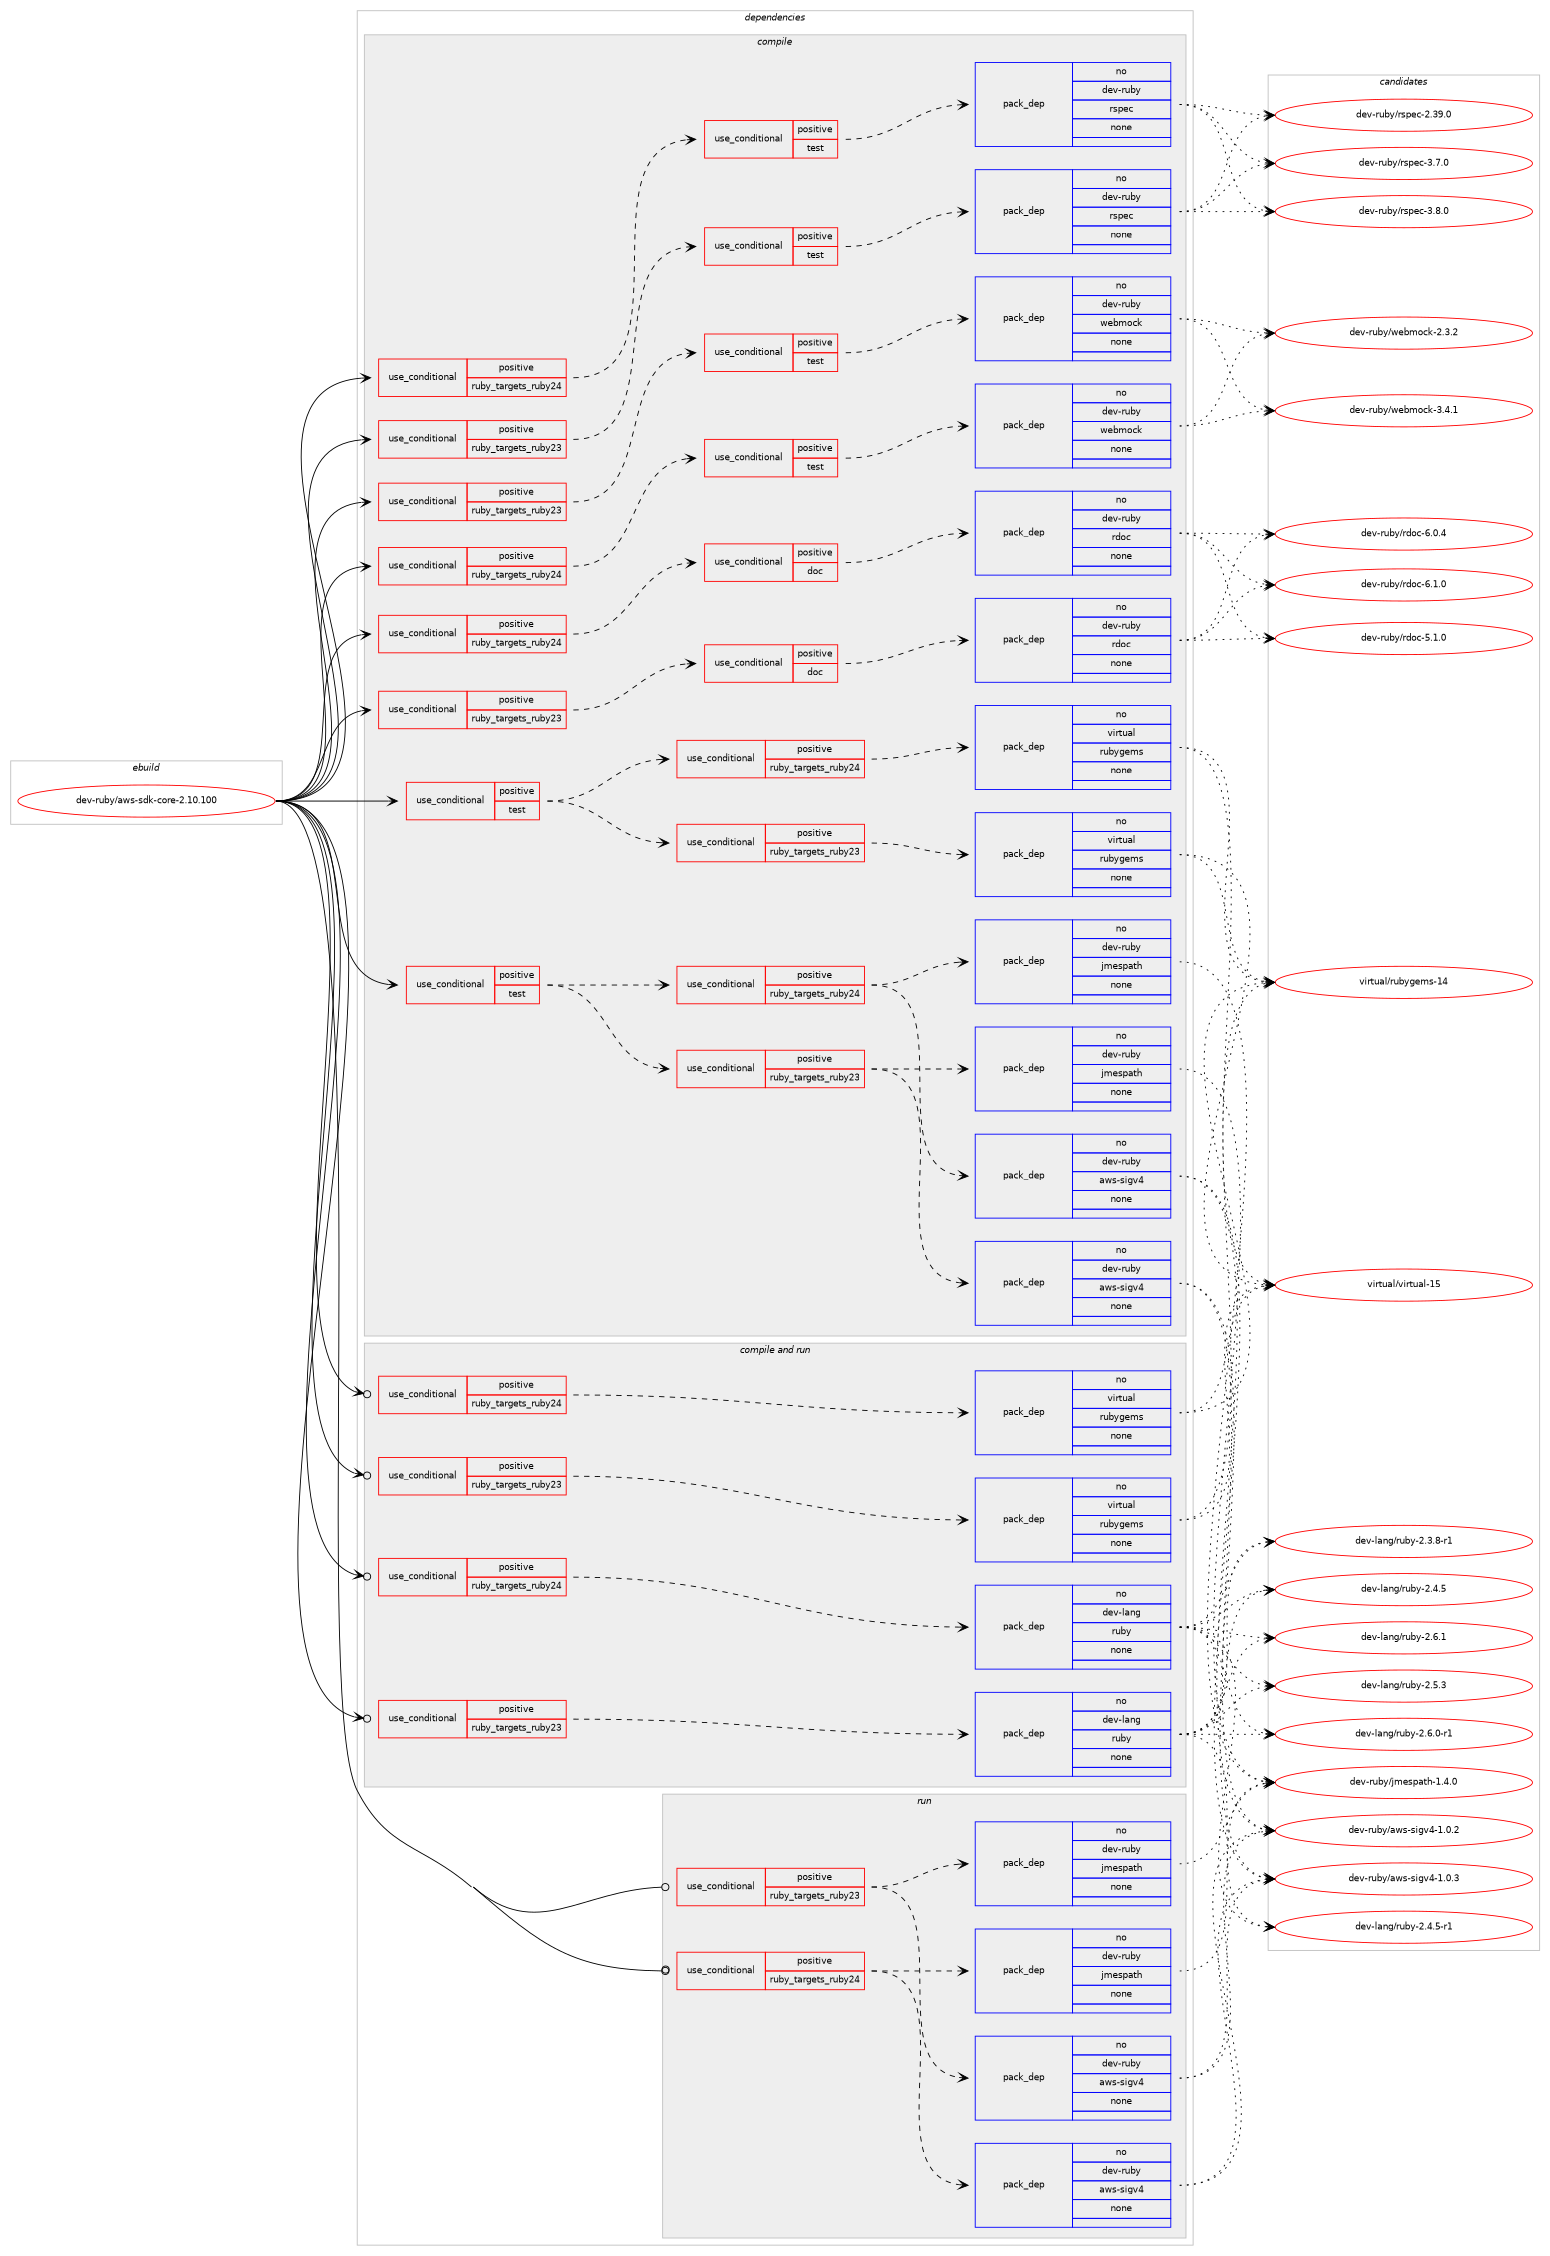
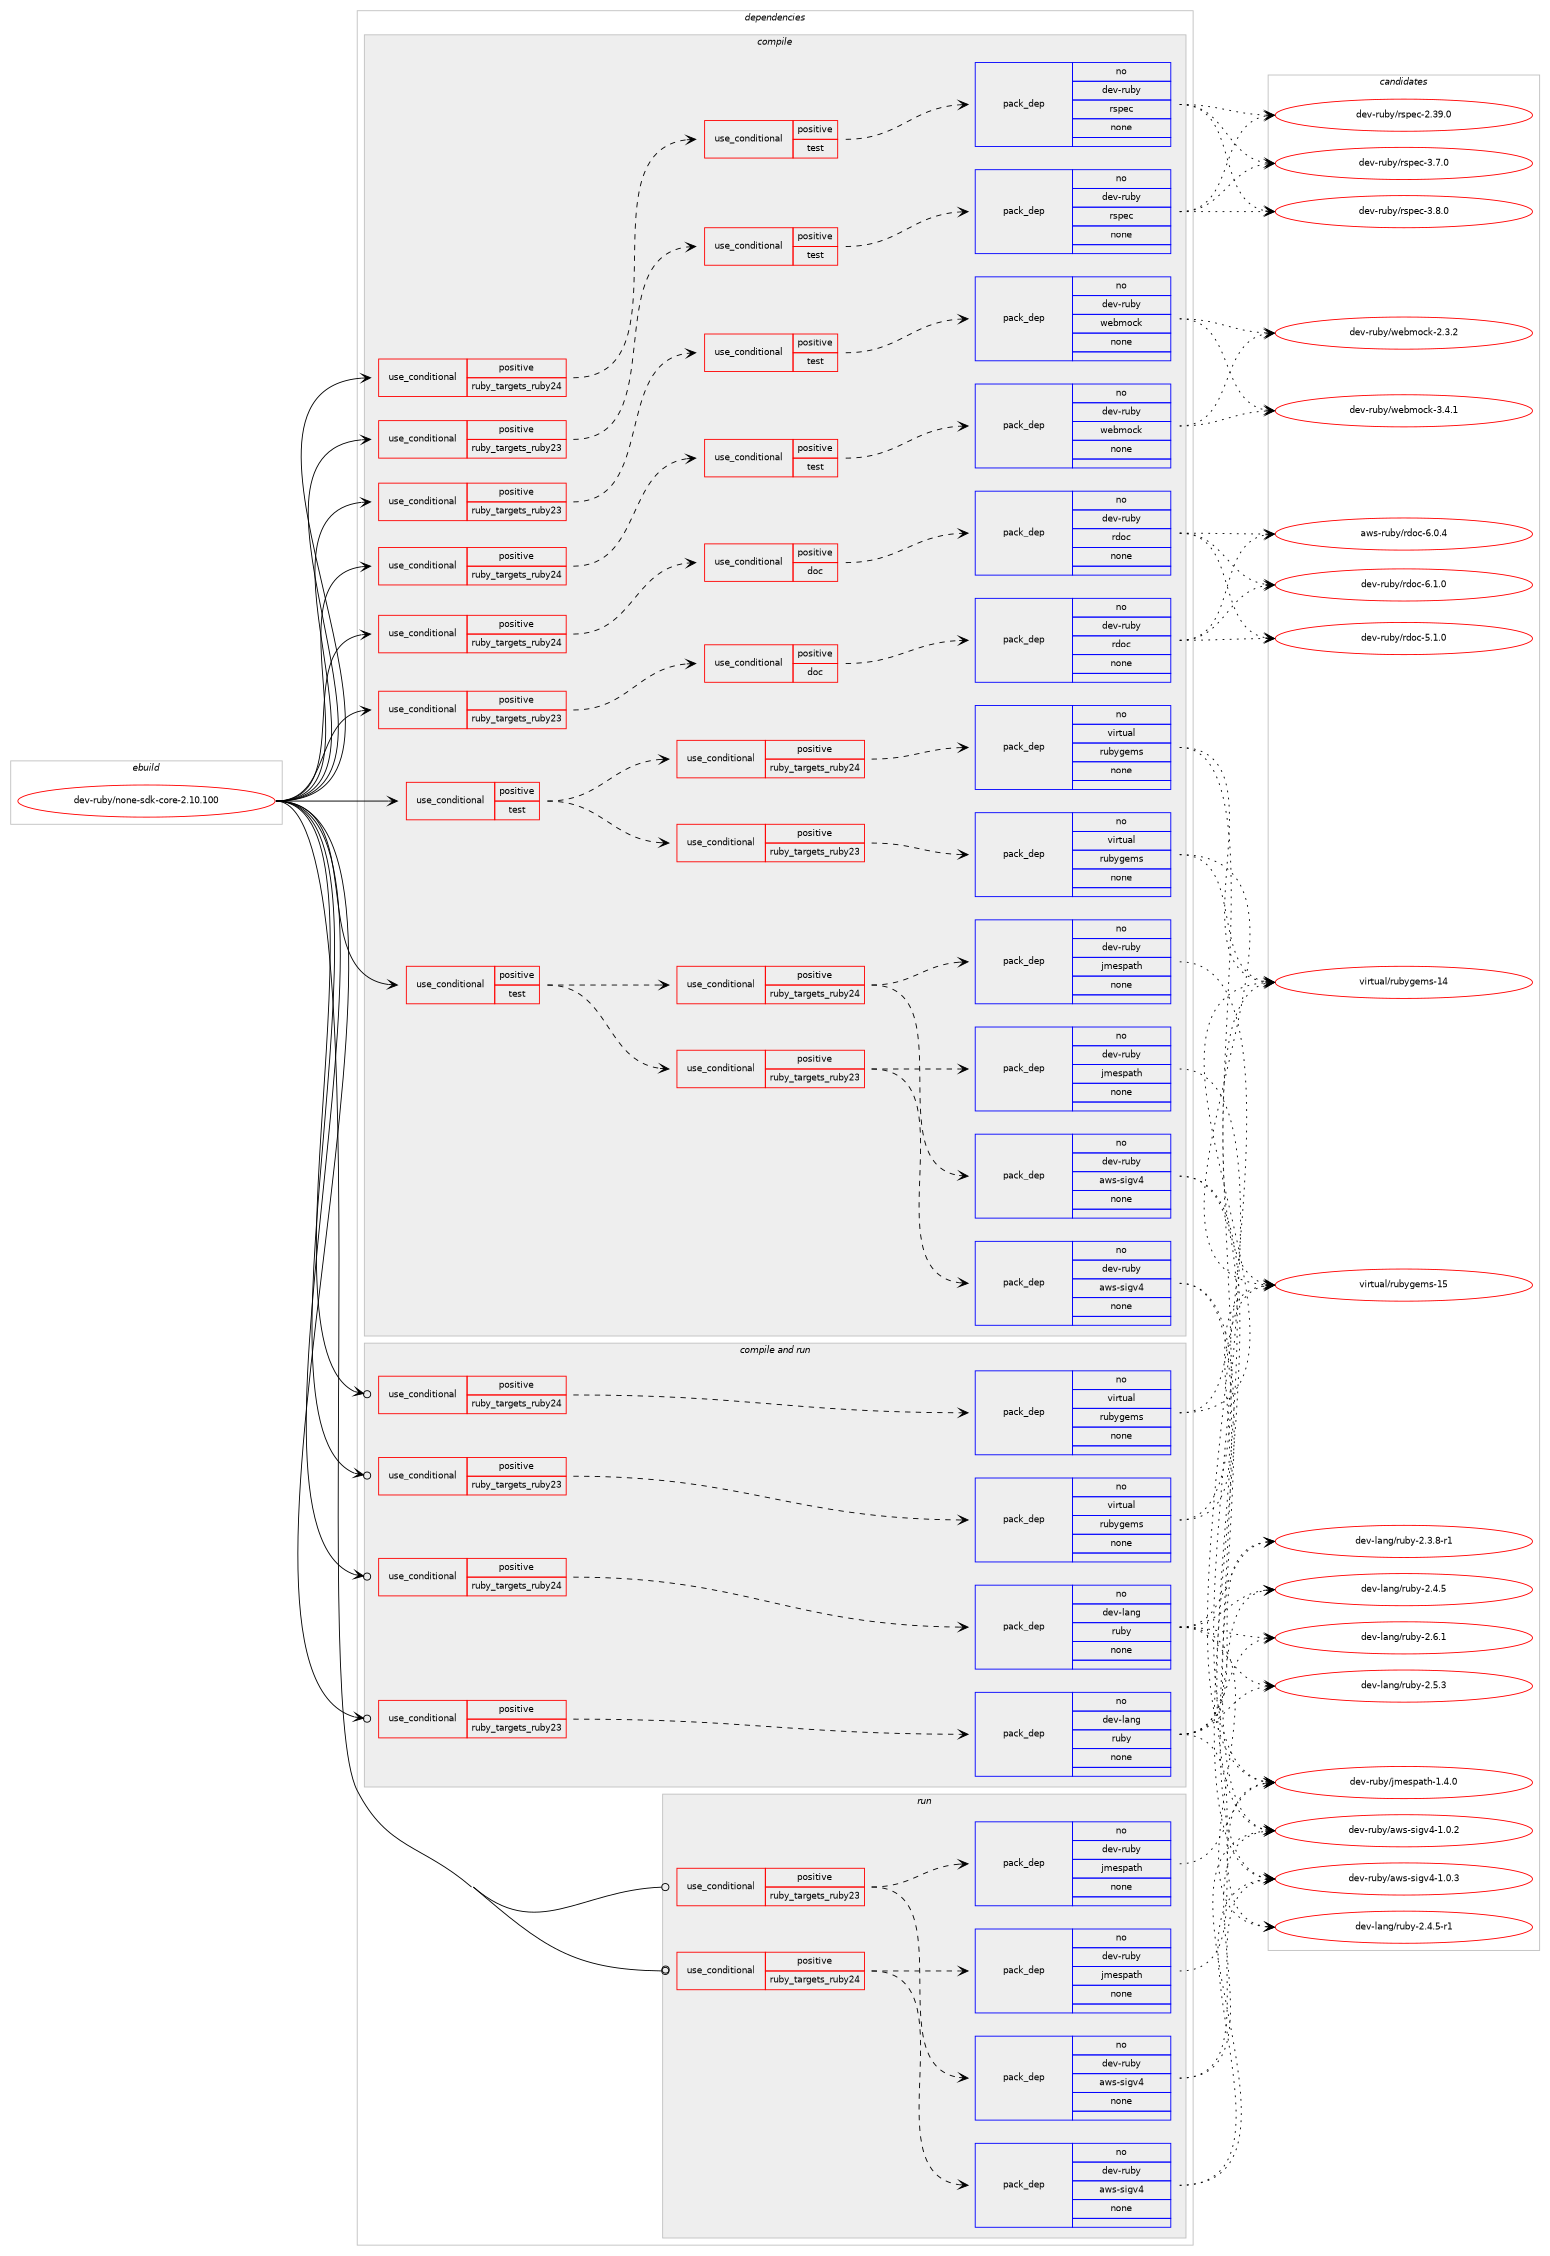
node "dev-ruby/rdoc-6.0.4": label "dev-ruby/rdoc-6.0.4" -> "aws-ruby/rdoc-6.0.4"
node "dev-ruby/aws-sdk-core-2.10.100": label "dev-ruby/aws-sdk-core-2.10.100" -> "dev-ruby/none-sdk-core-2.10.100"
node "virtual/virtual-15": label "virtual/virtual-15" -> "virtual/rubygems-15"
node "dev-lang/ruby-2.6.0-r1": removed
